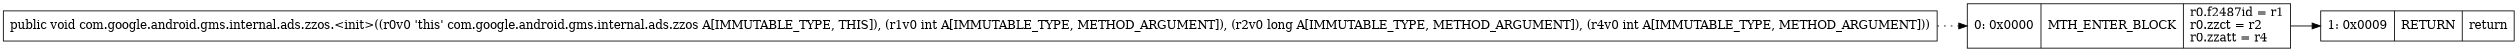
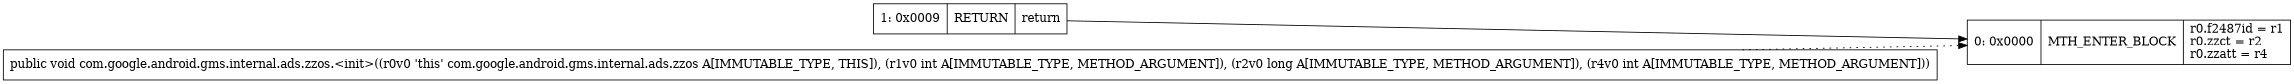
edge "0: 0x0000" -> "1: 0x0009": reversed
